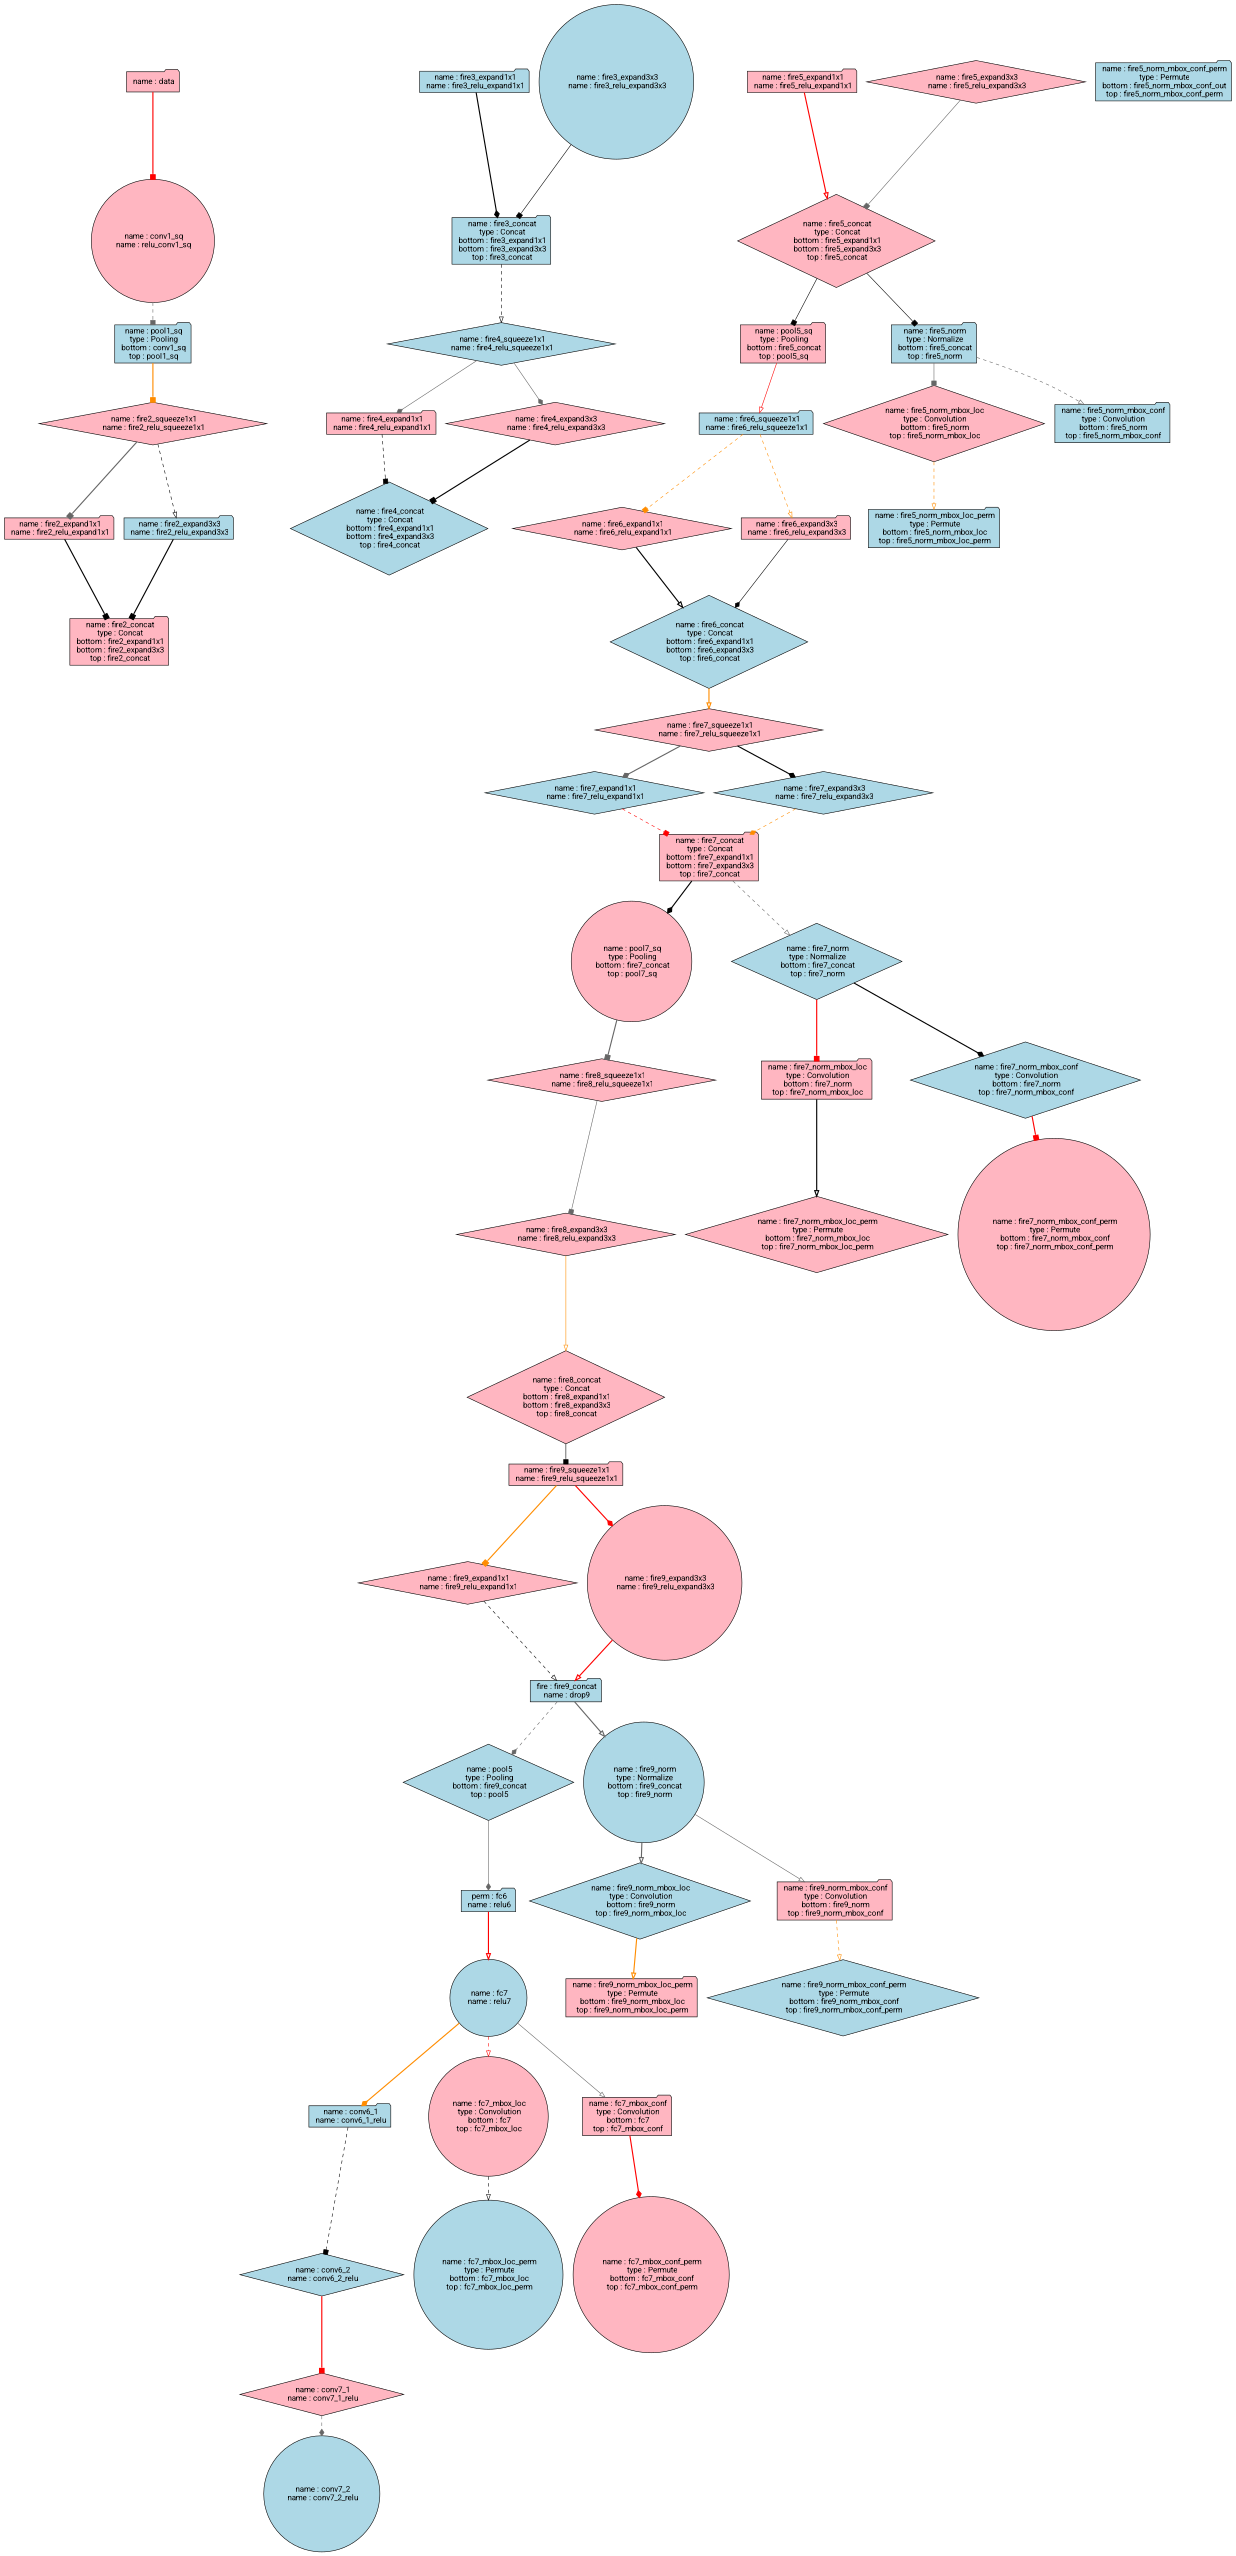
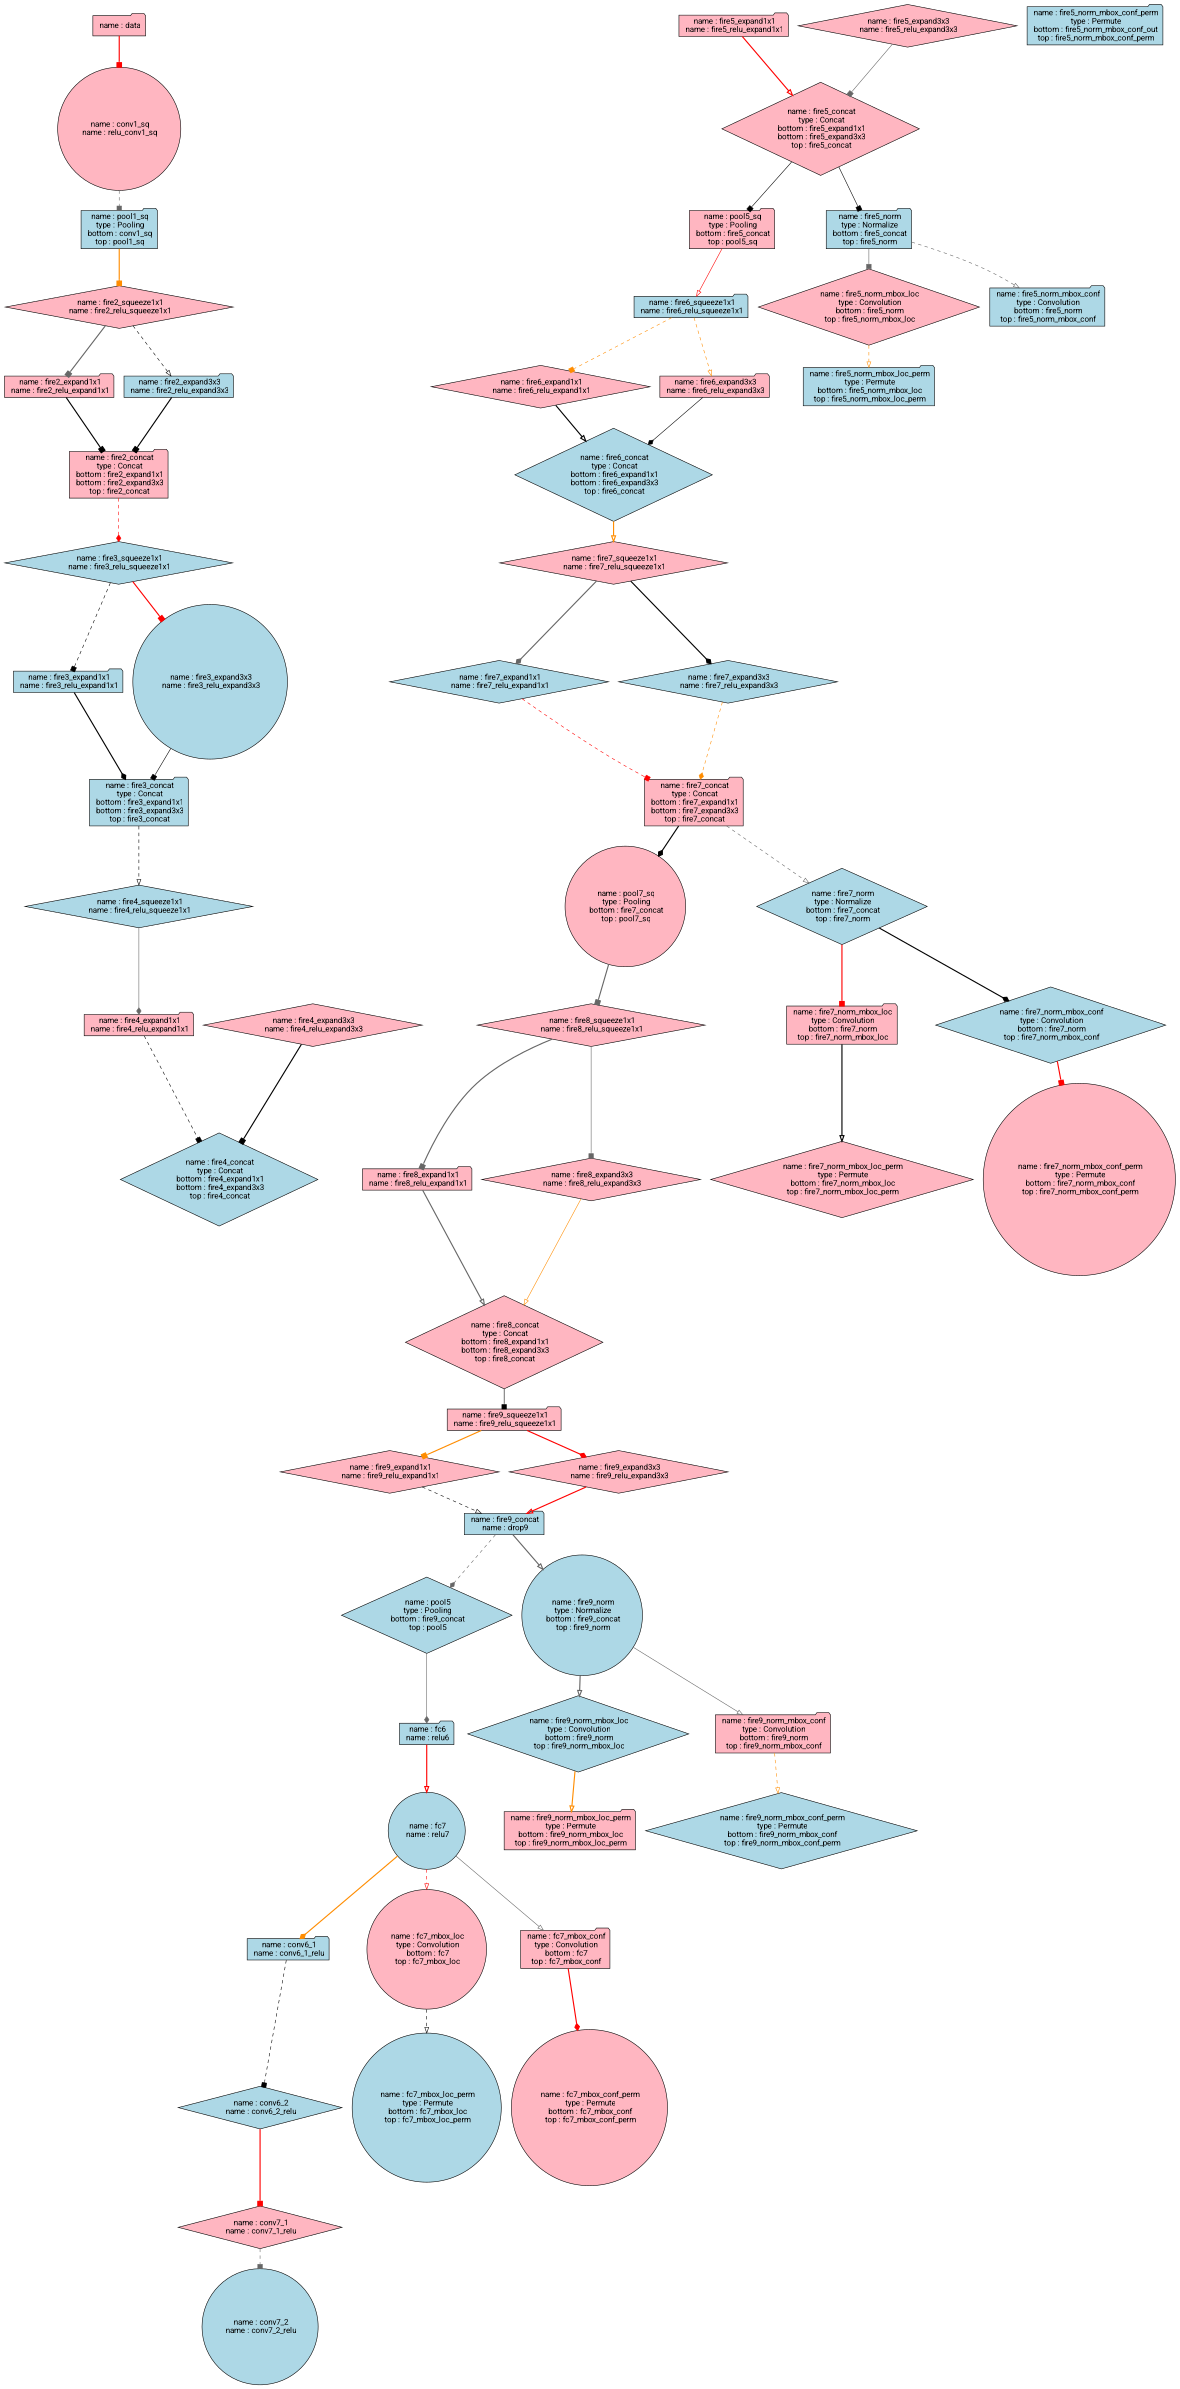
edge "name : fire4_squeeze1x1 name : fire4_relu_squeeze1x1" -> "name : fire4_expand3x3 name : fire4_relu_expand3x3": removed
node "name : fire3_squeeze1x1 name : fire3_relu_squeeze1x1": added
node "name : fire8_expand1x1 name : fire8_relu_expand1x1": added
node "name : fire9_expand3x3 name : fire9_relu_expand3x3": shape circle -> diamond
node "fire : fire9_concat name : drop9": label "fire : fire9_concat name : drop9" -> "name : fire9_concat name : drop9"
node "perm : fc6 name : relu6": label "perm : fc6 name : relu6" -> "name : fc6 name : relu6"
edge "name : conv7_1 name : conv7_1_relu" -> "name : conv7_2 name : conv7_2_relu": arrowhead diamond -> box
